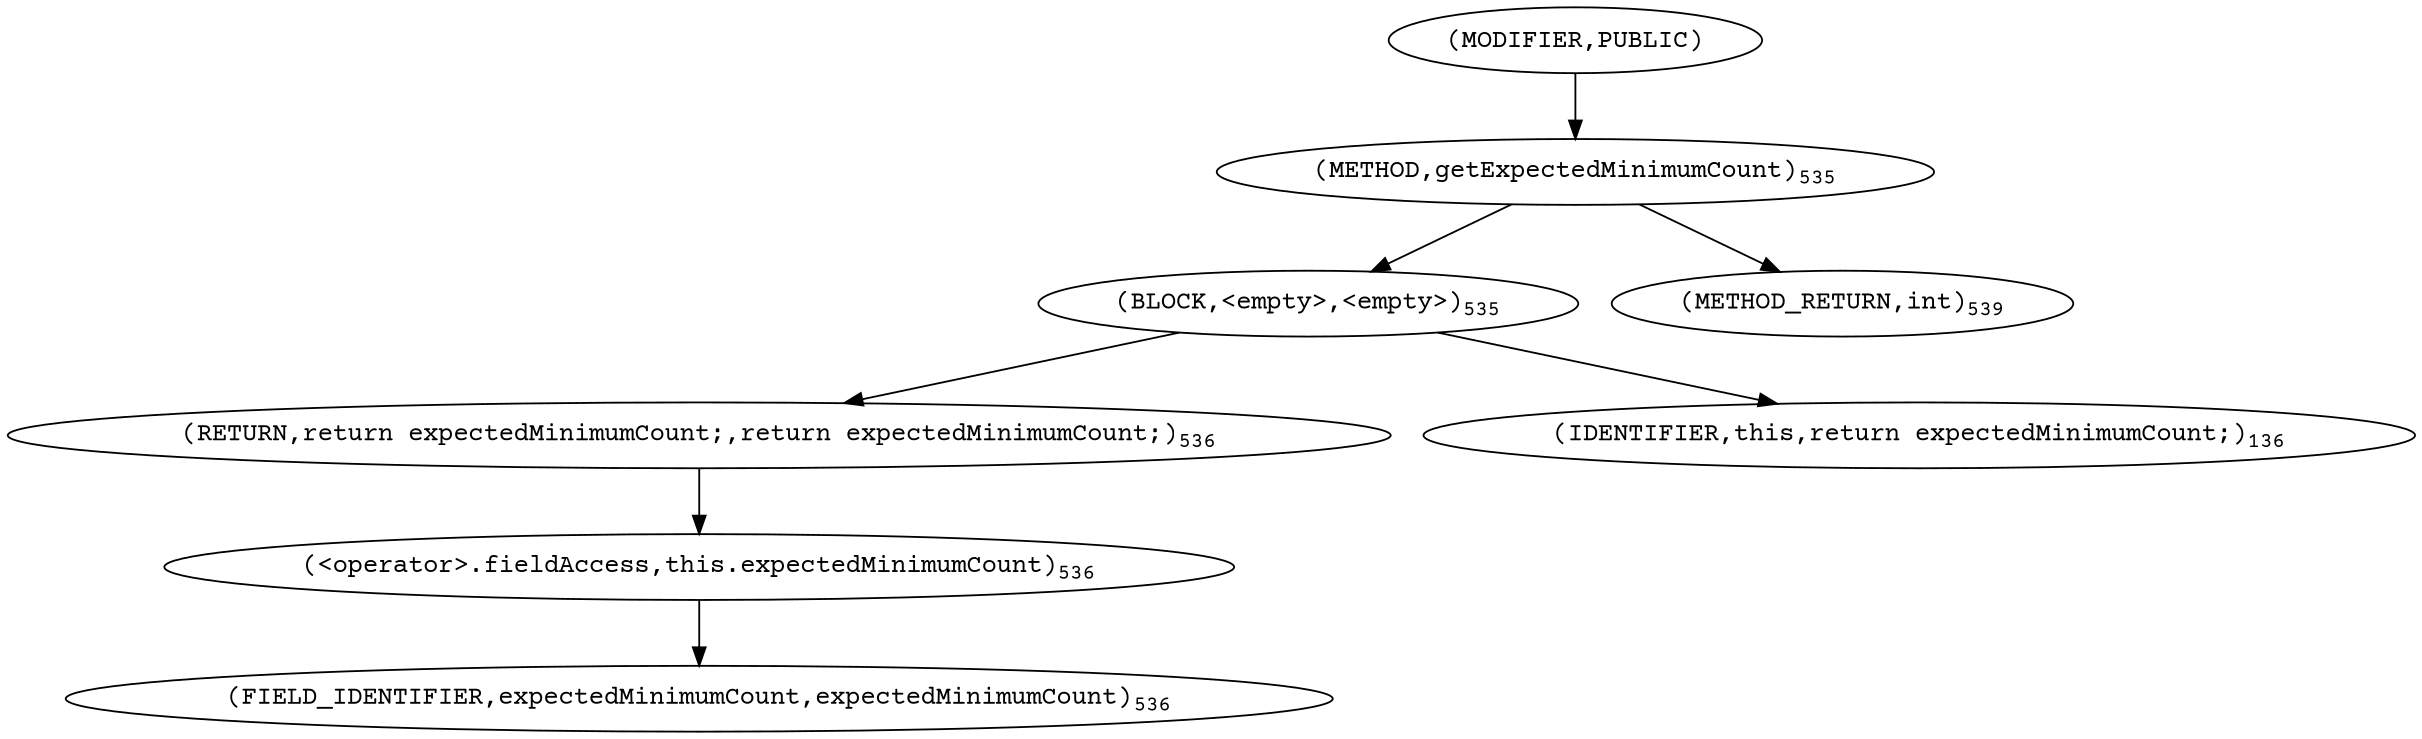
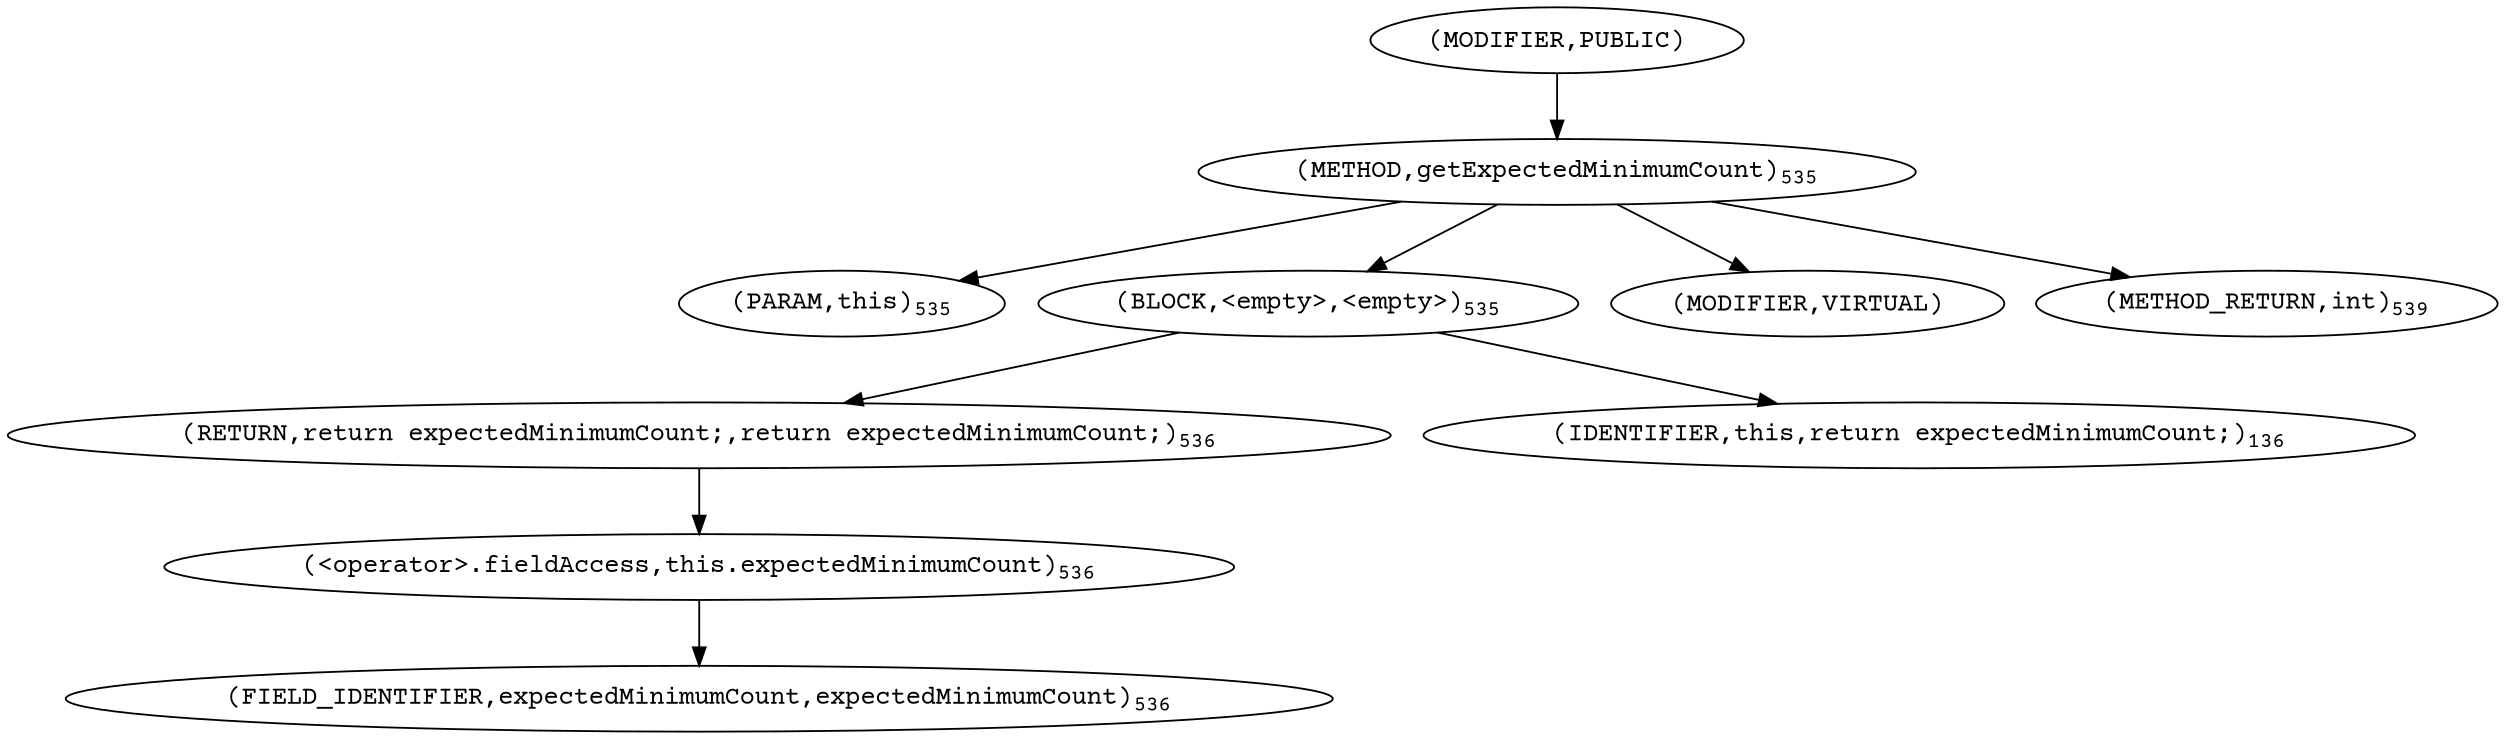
node "(PARAM,this)": added
node "(MODIFIER,VIRTUAL)": added
